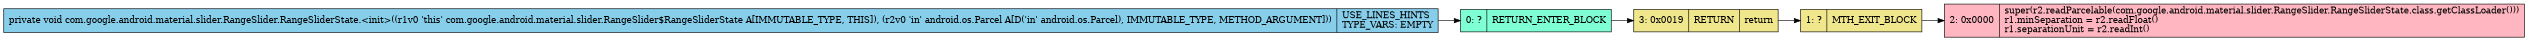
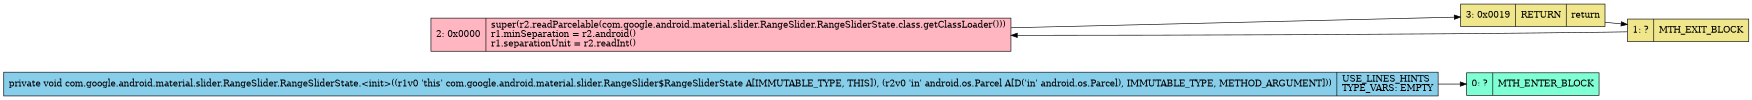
node "0: ?": text "RETURN_ENTER_BLOCK" -> "MTH_ENTER_BLOCK"
node "2: 0x0000": text "r1.minSeparation = r2.readFloat()" -> "r1.minSeparation = r2.android()"
edge "0: ?" -> "3: 0x0019": now "2: 0x0000" -> "3: 0x0019"
